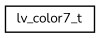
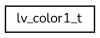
node "lv_color7_t": label "lv_color7_t" -> "lv_color1_t"
